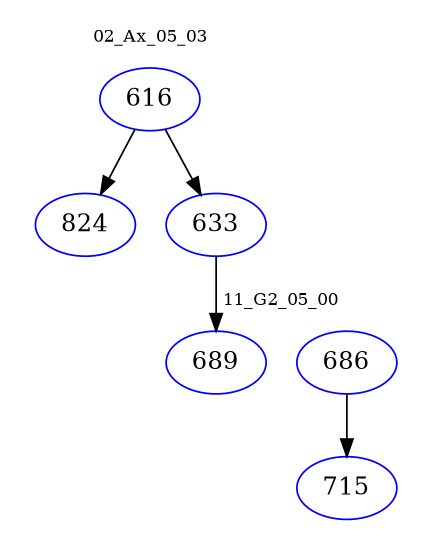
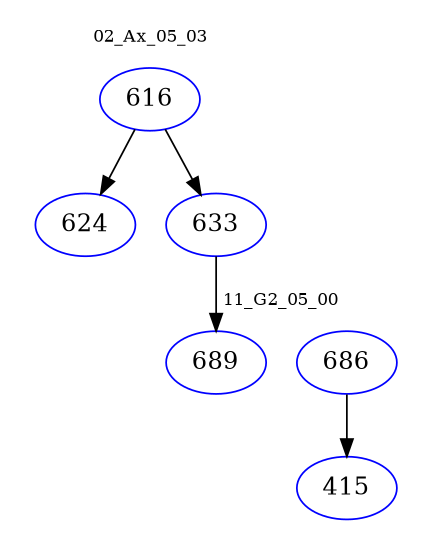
node "824": label "824" -> "624"
node "715": label "715" -> "415"
